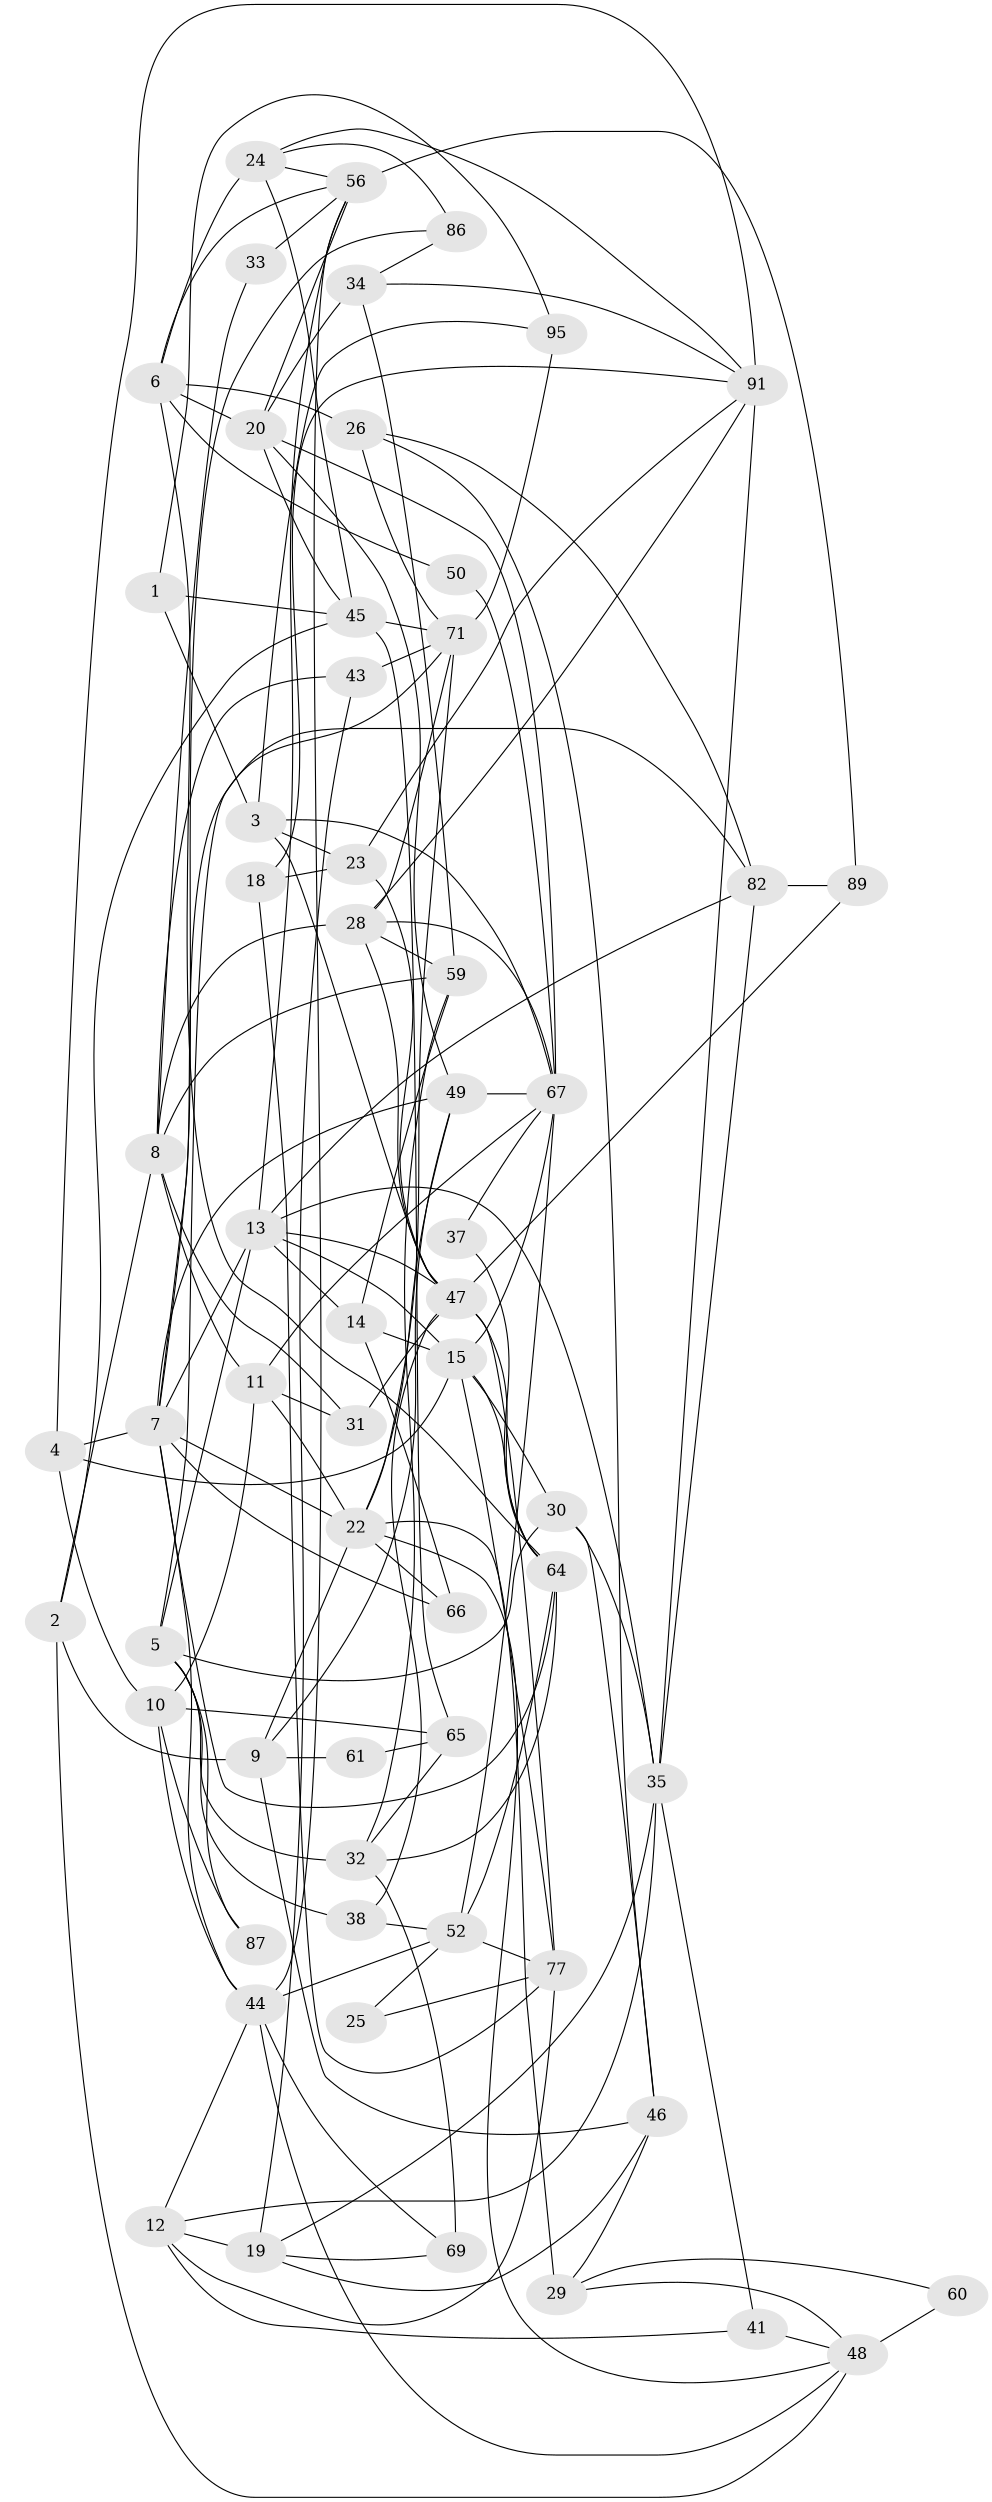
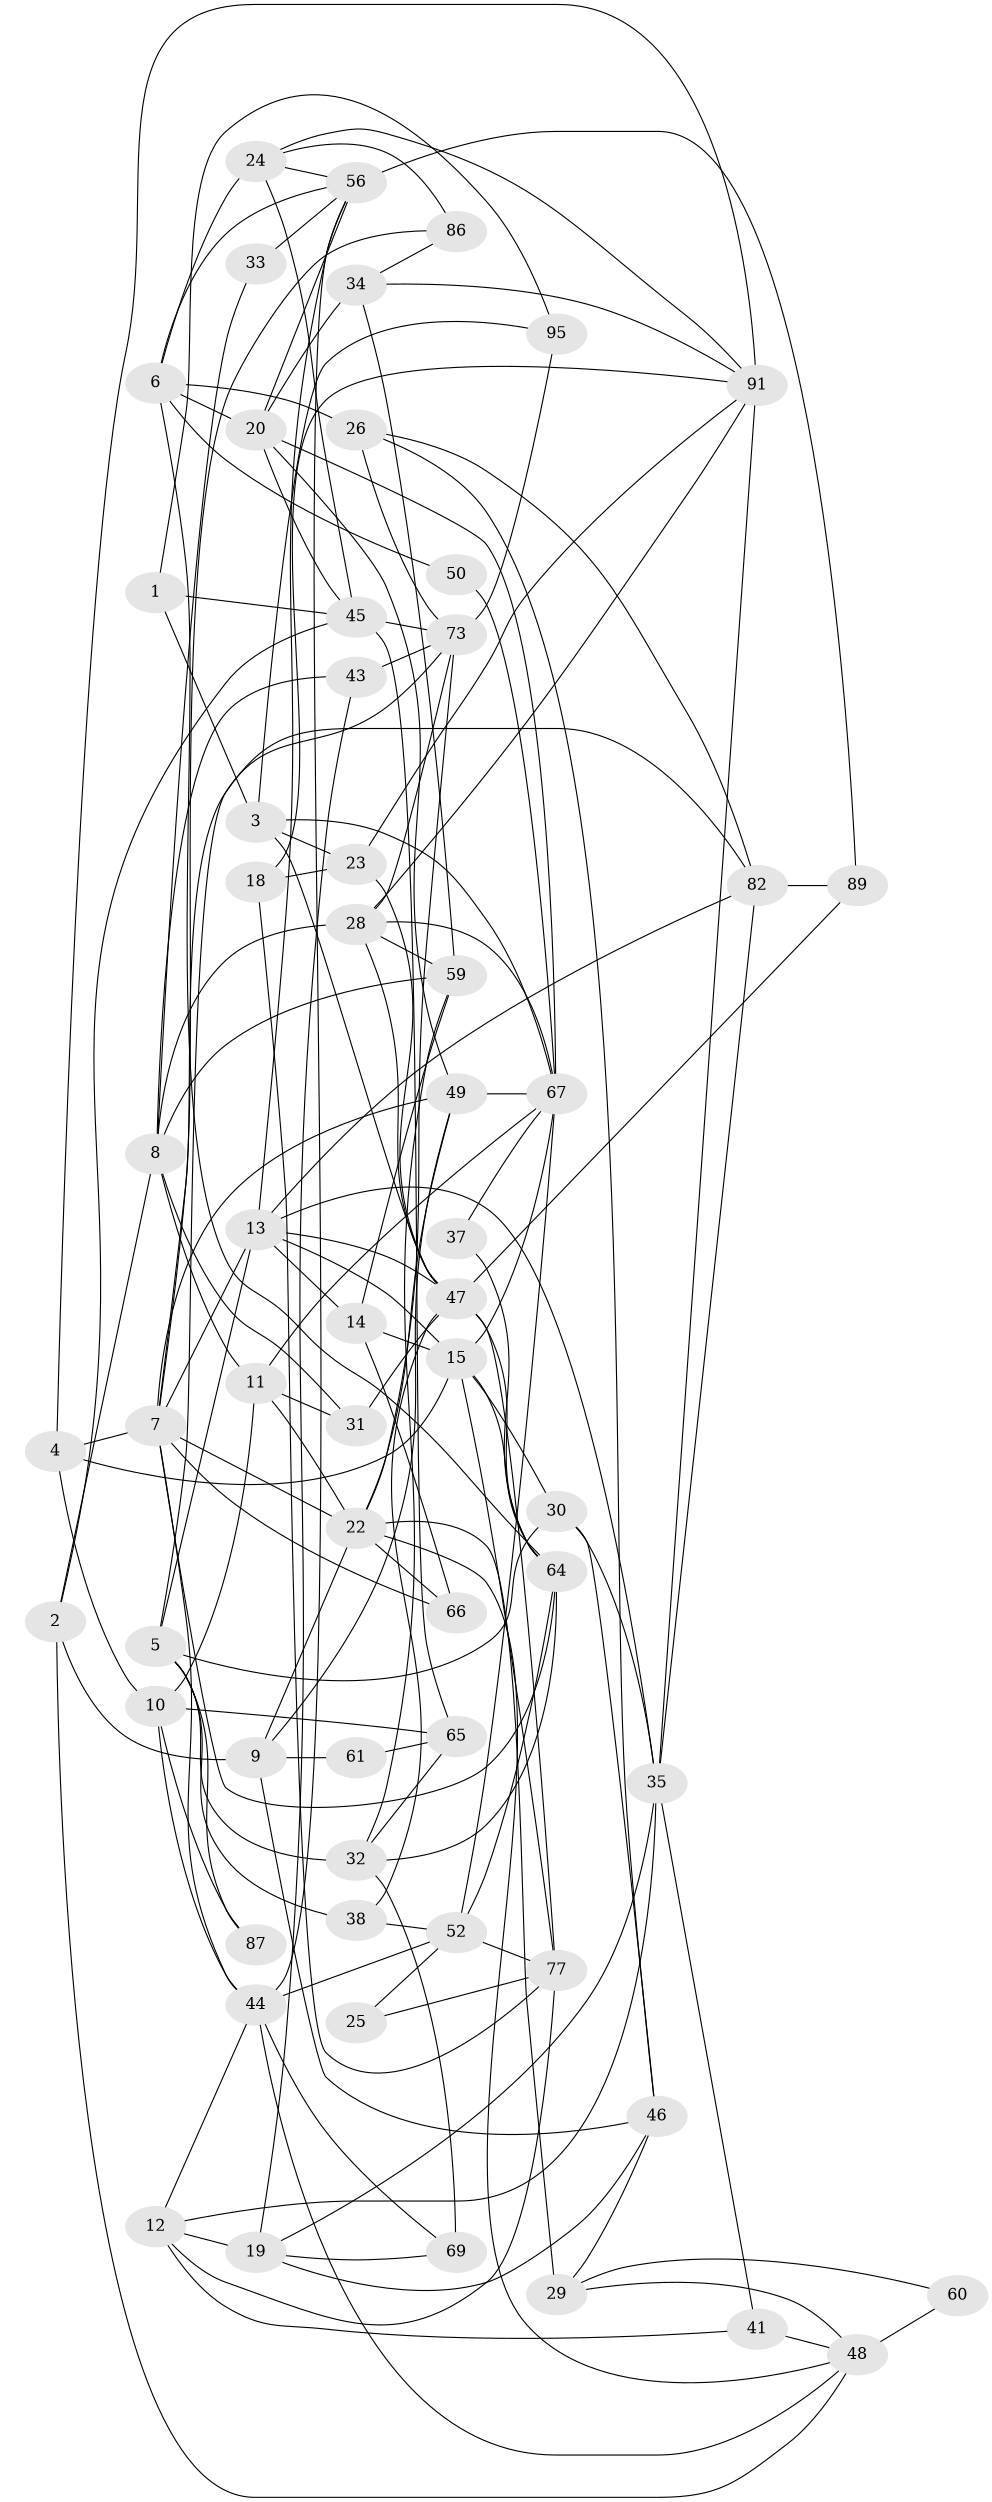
node "71": label "71" -> "73"
